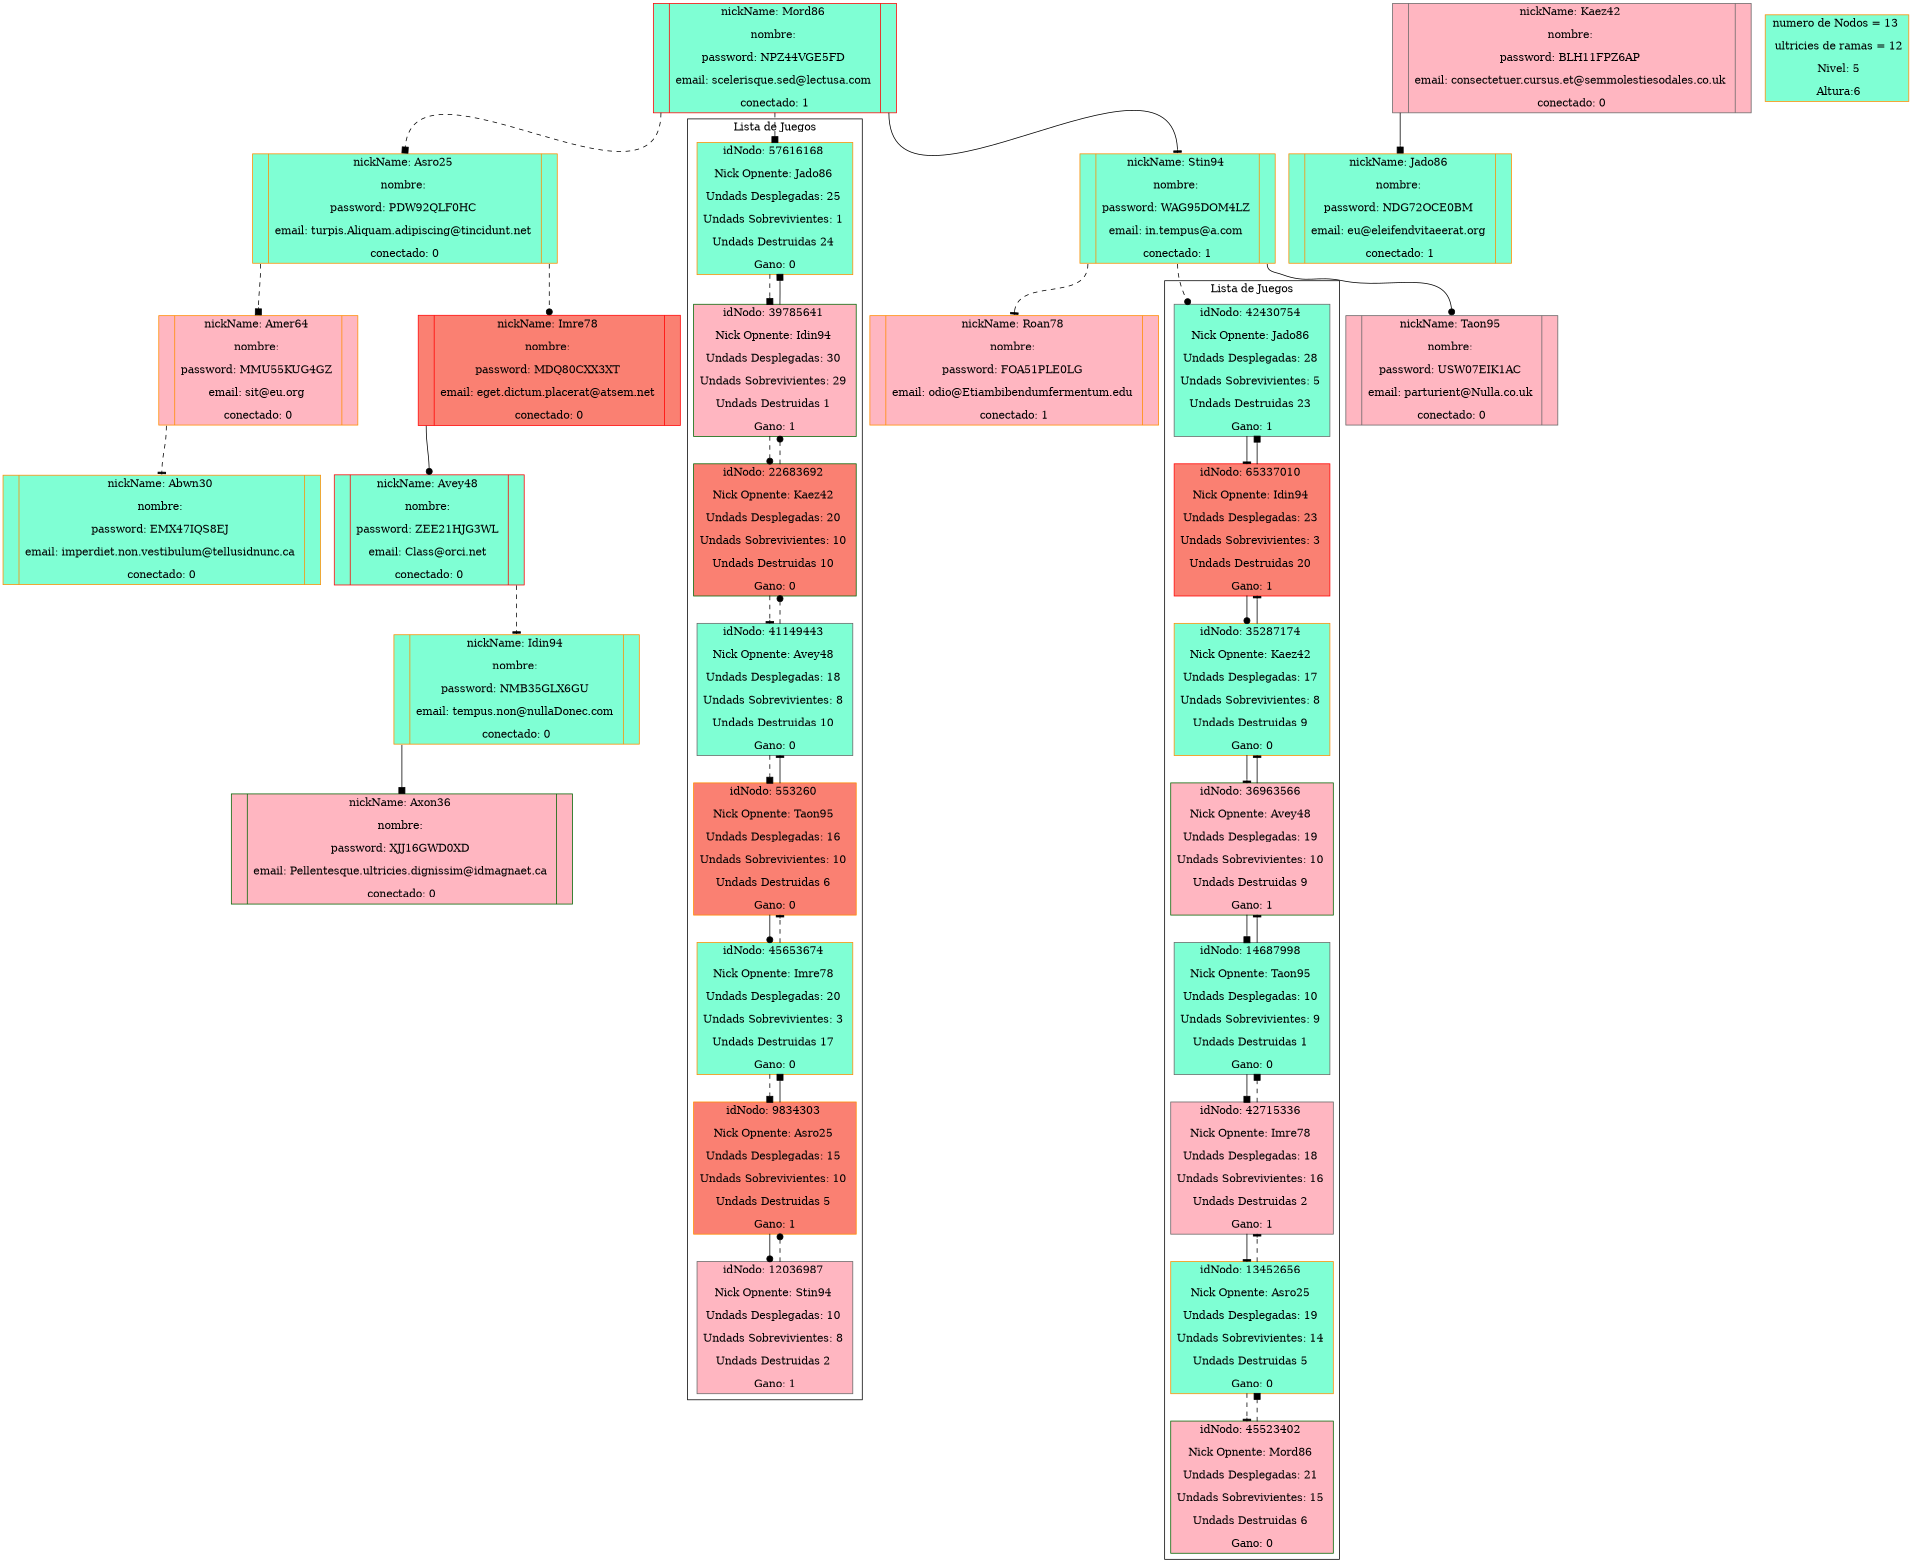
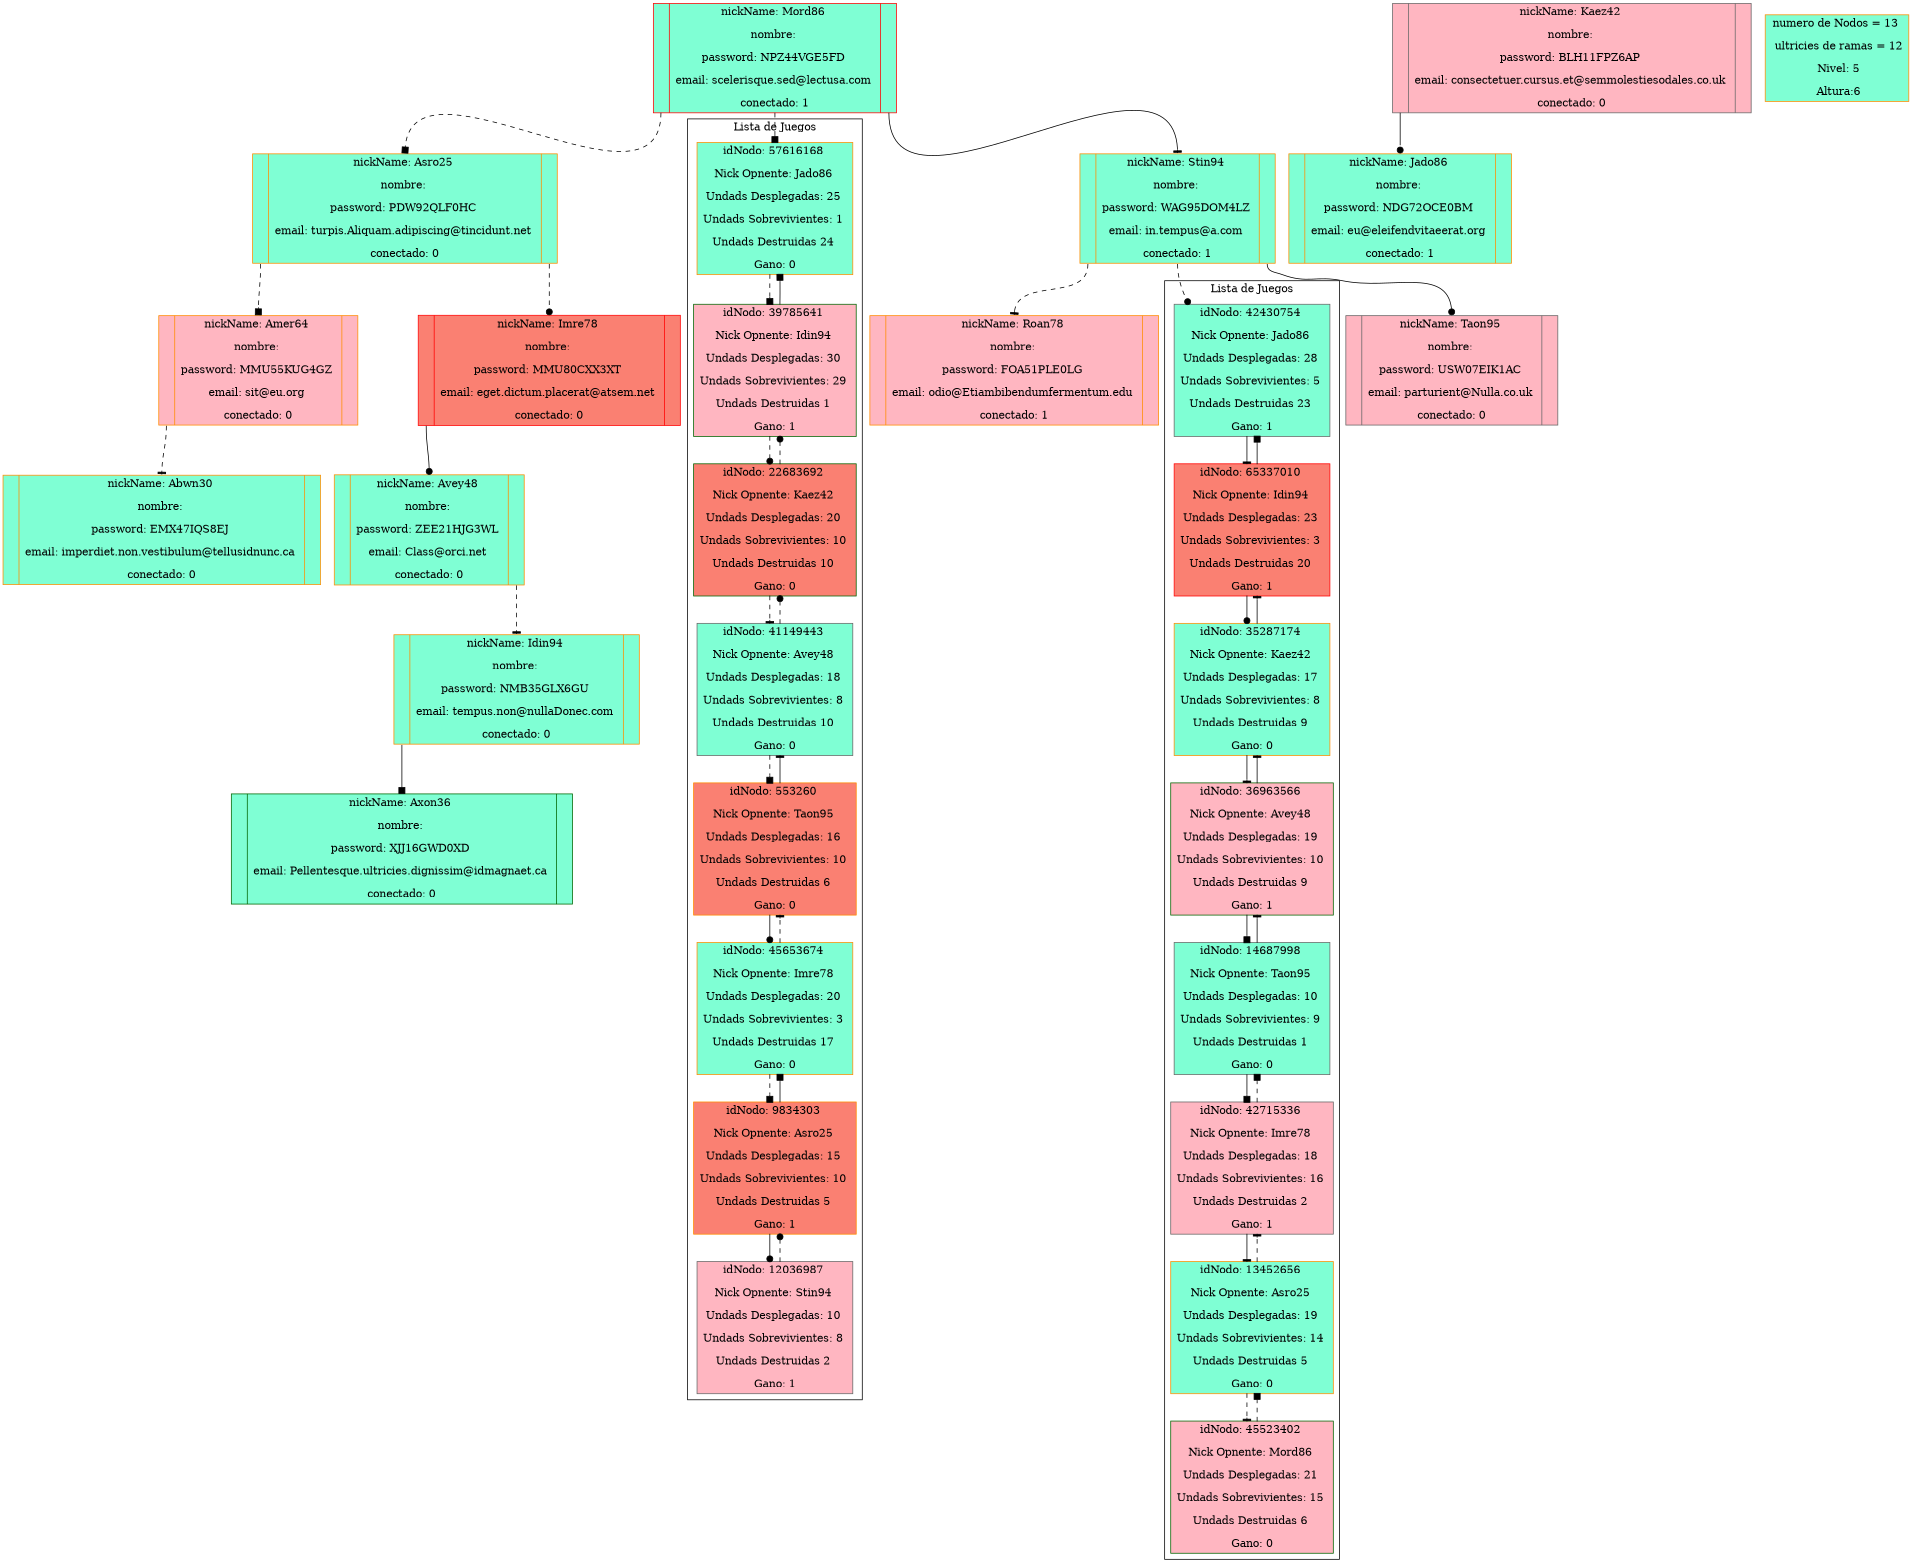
edge "nickName: Kaez42" -> "nickName: Jado86": arrowhead box -> dot
node "nickName: Imre78": text "password: MDQ80CXX3XT" -> "password: MMU80CXX3XT"
node "nickName: Avey48": color red -> darkorange
node "nickName: Axon36": fillcolor lightpink -> aquamarine
